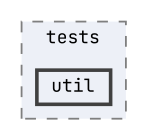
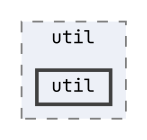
cluster "tests": label "tests" -> "util"
